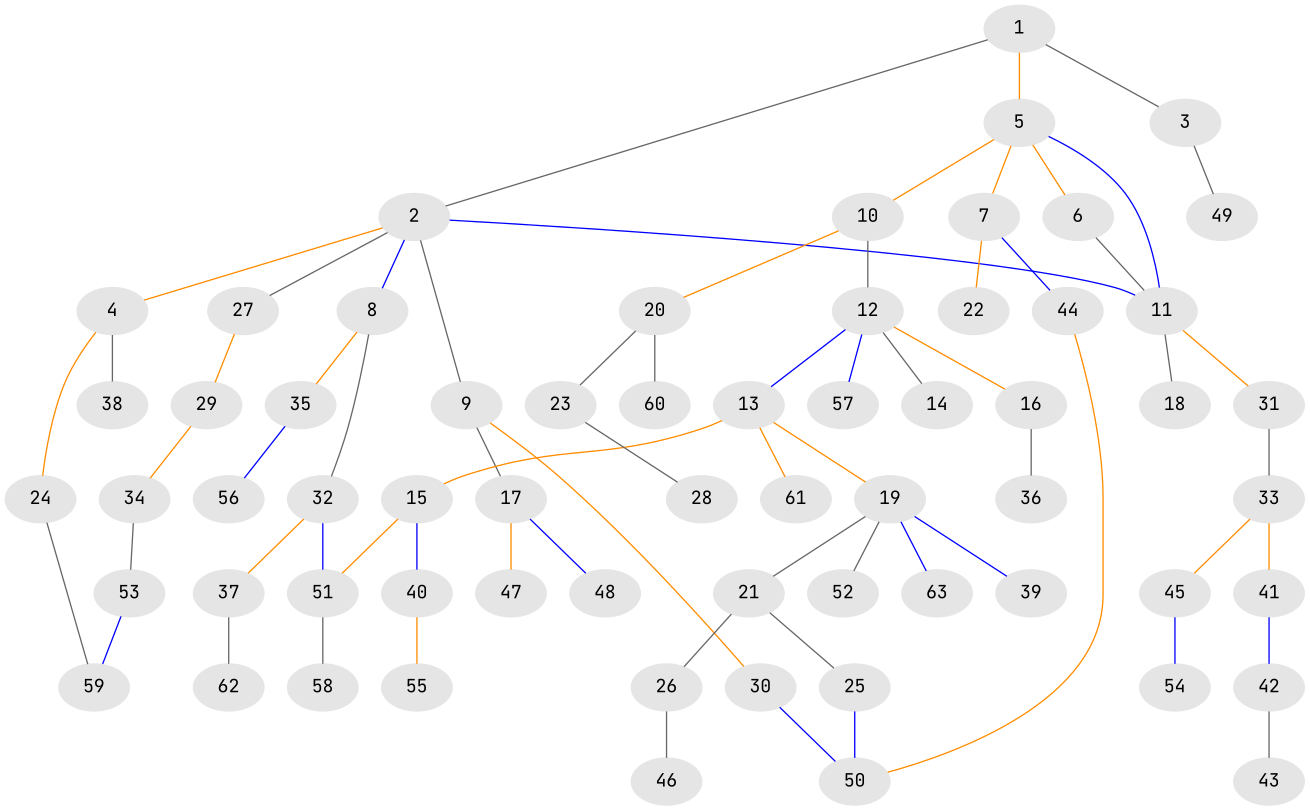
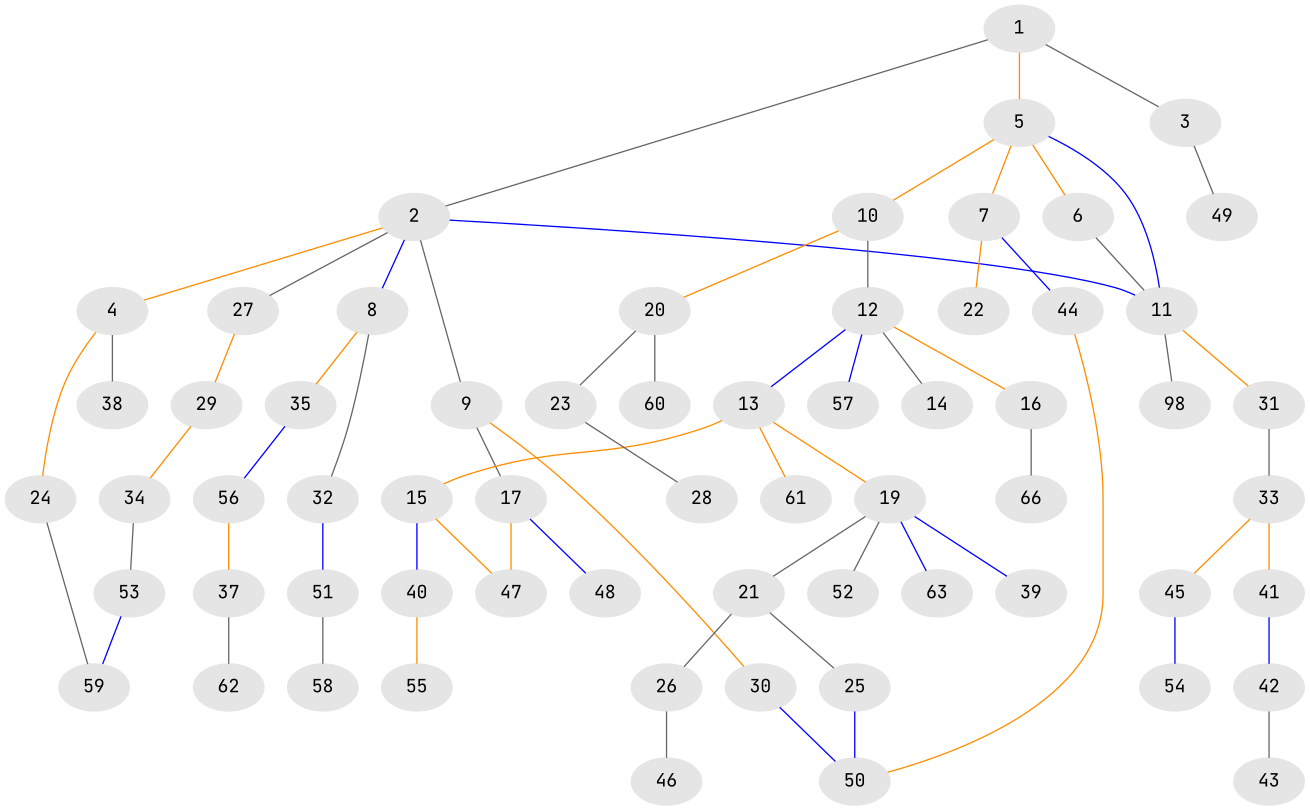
node "18": label "18" -> "98"
node "36": label "36" -> "66"
edge "32" -- "37": now "56" -- "37"
edge "15" -- "51": now "15" -- "47"
